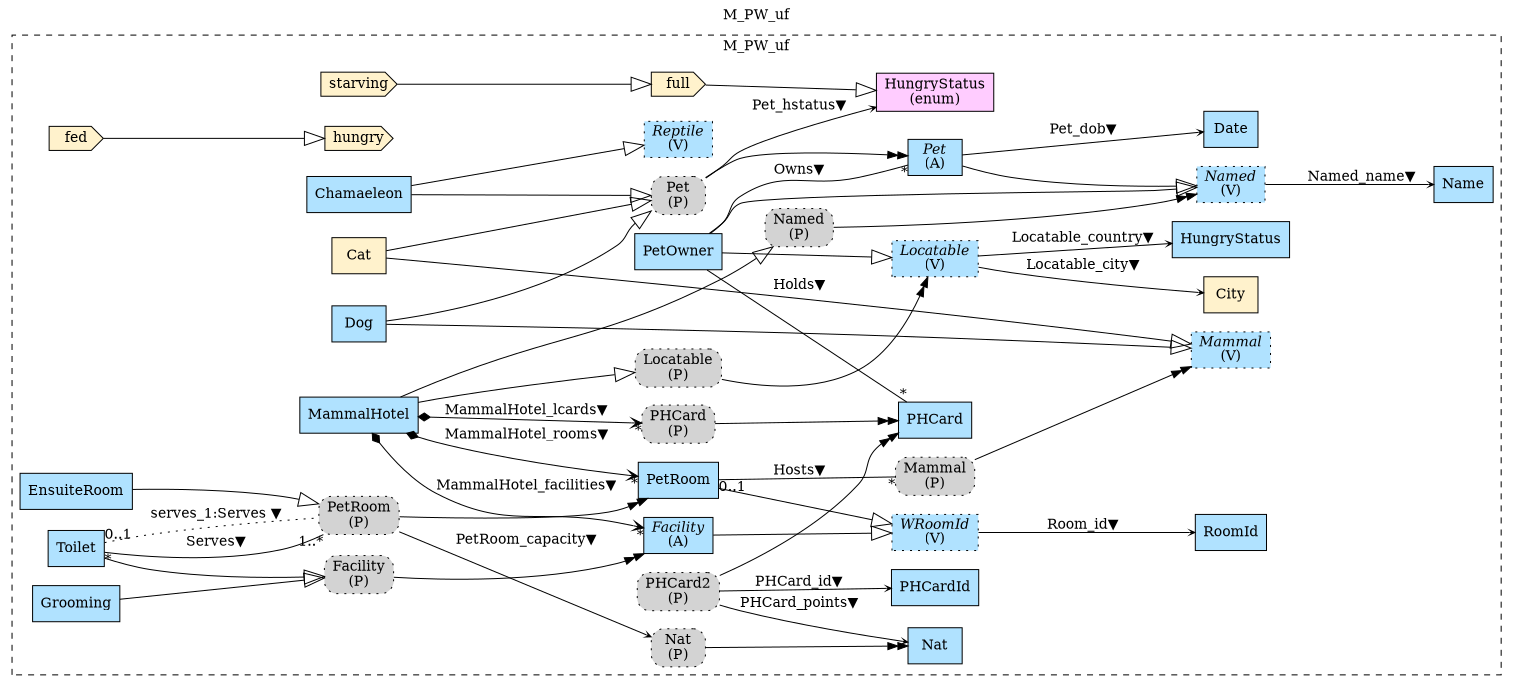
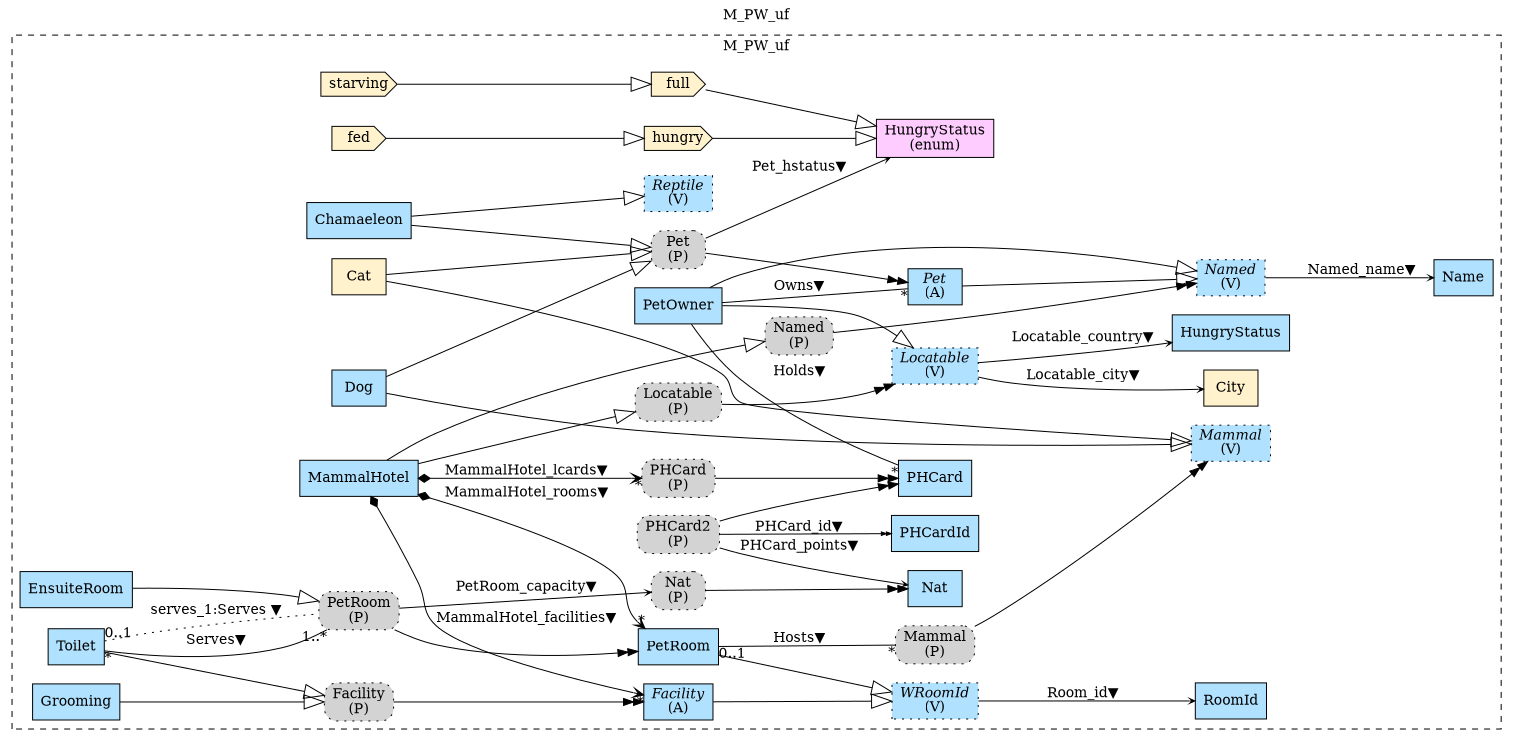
node "Date": removed
edge "hungry" -> "HungryStatus (enum)": added
edge "PHCard2" -> "PHCardId": arrowhead vee -> normalnormal
